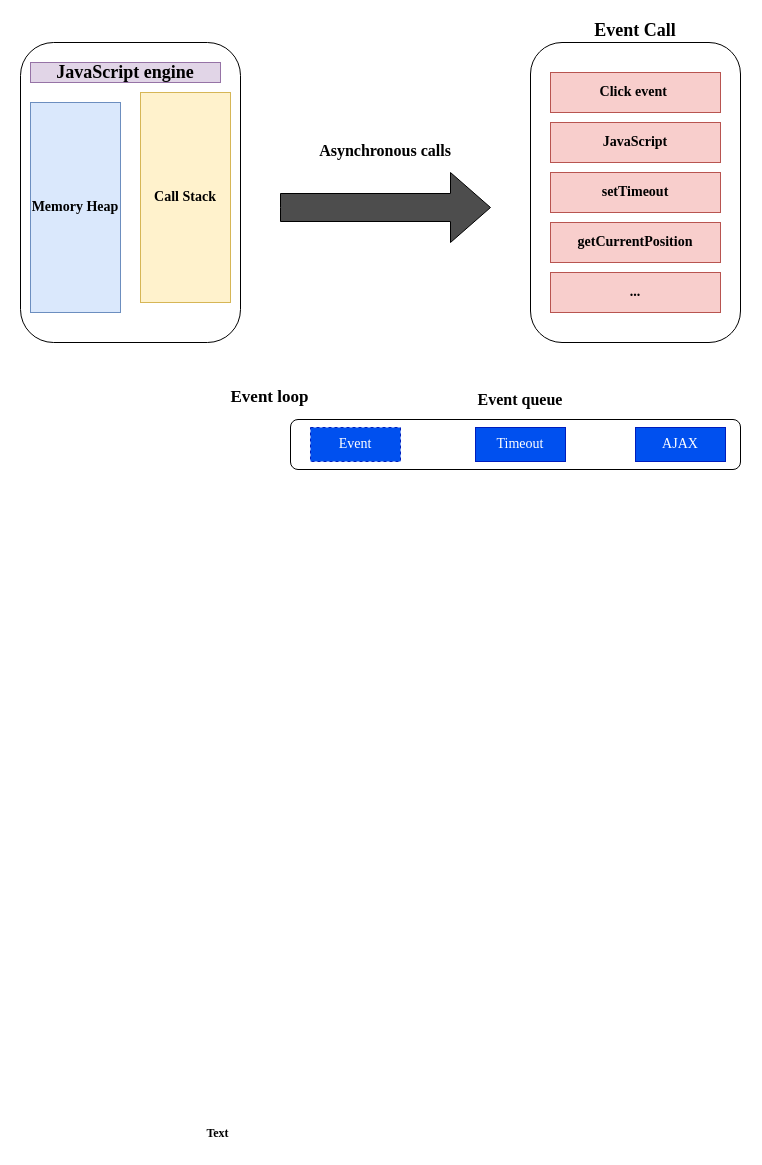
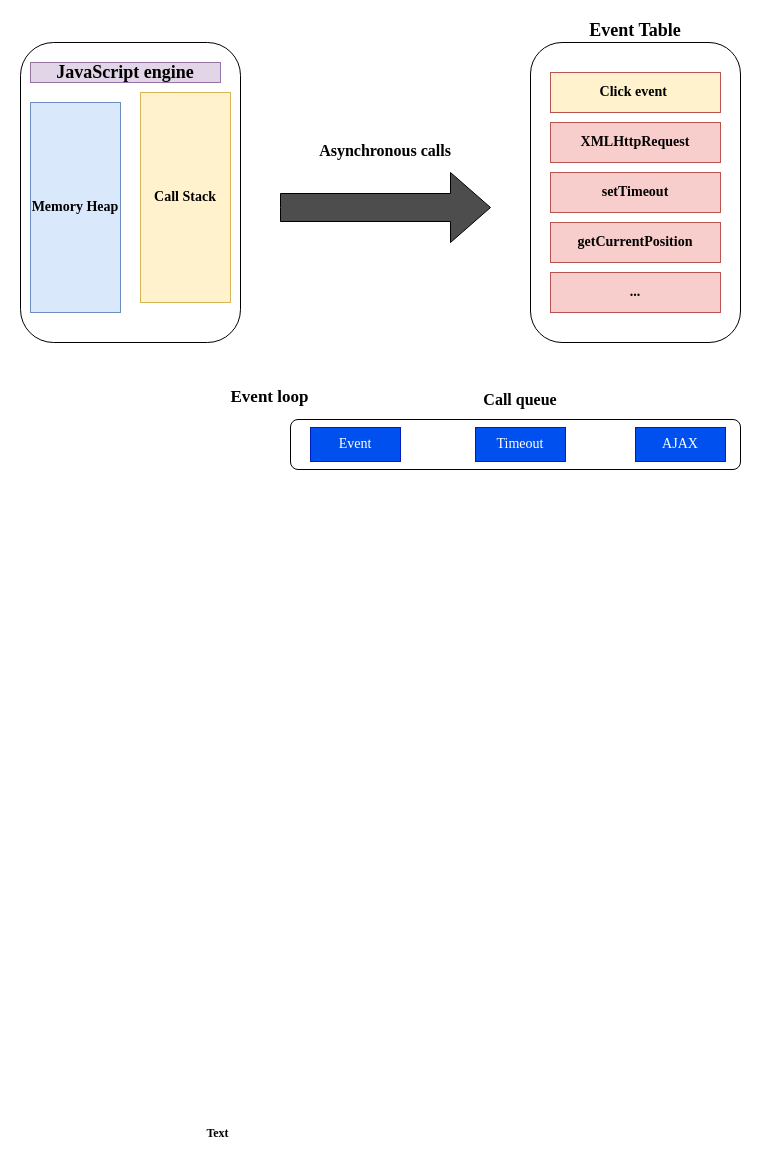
node "Event Call": label "Event Call" -> "Event Table"
node "Click event": fillcolor #f8cecc -> #fff2cc
node "JavaScript": label "JavaScript" -> "XMLHttpRequest"
node "Event queue": label "Event queue" -> "Call queue"
node "Event": style dashed -> solid
